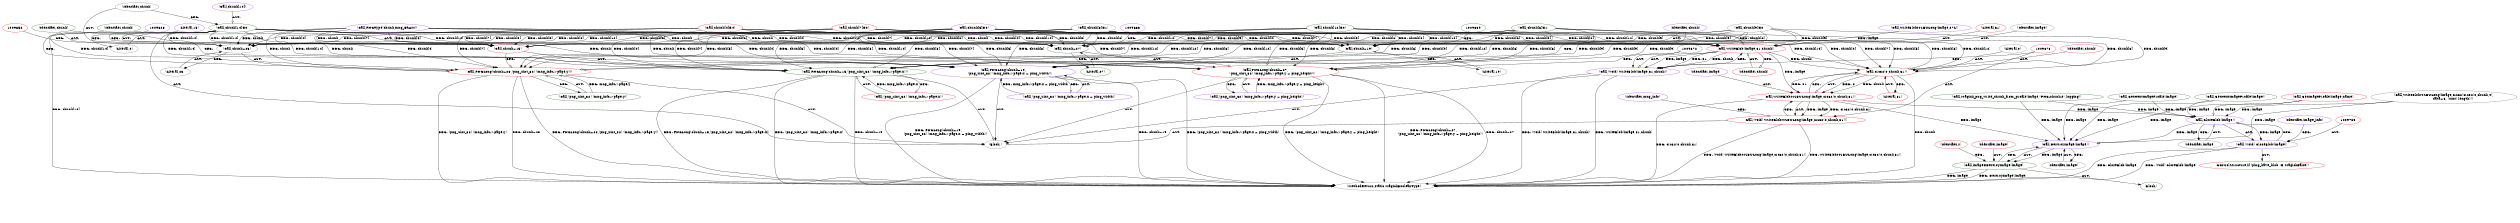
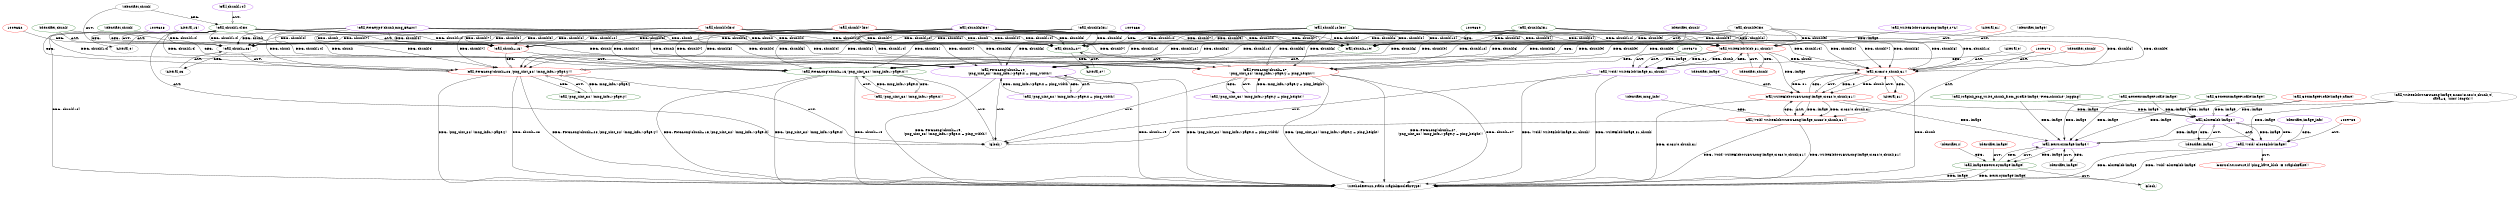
node "(Call,WriteBlob(image,31,chunk))": label "(Call,WriteBlob(image,31,chunk))" -> "(Call,WriteBlob(blob,31,chunk))"
node "(Literal,19)": removed
